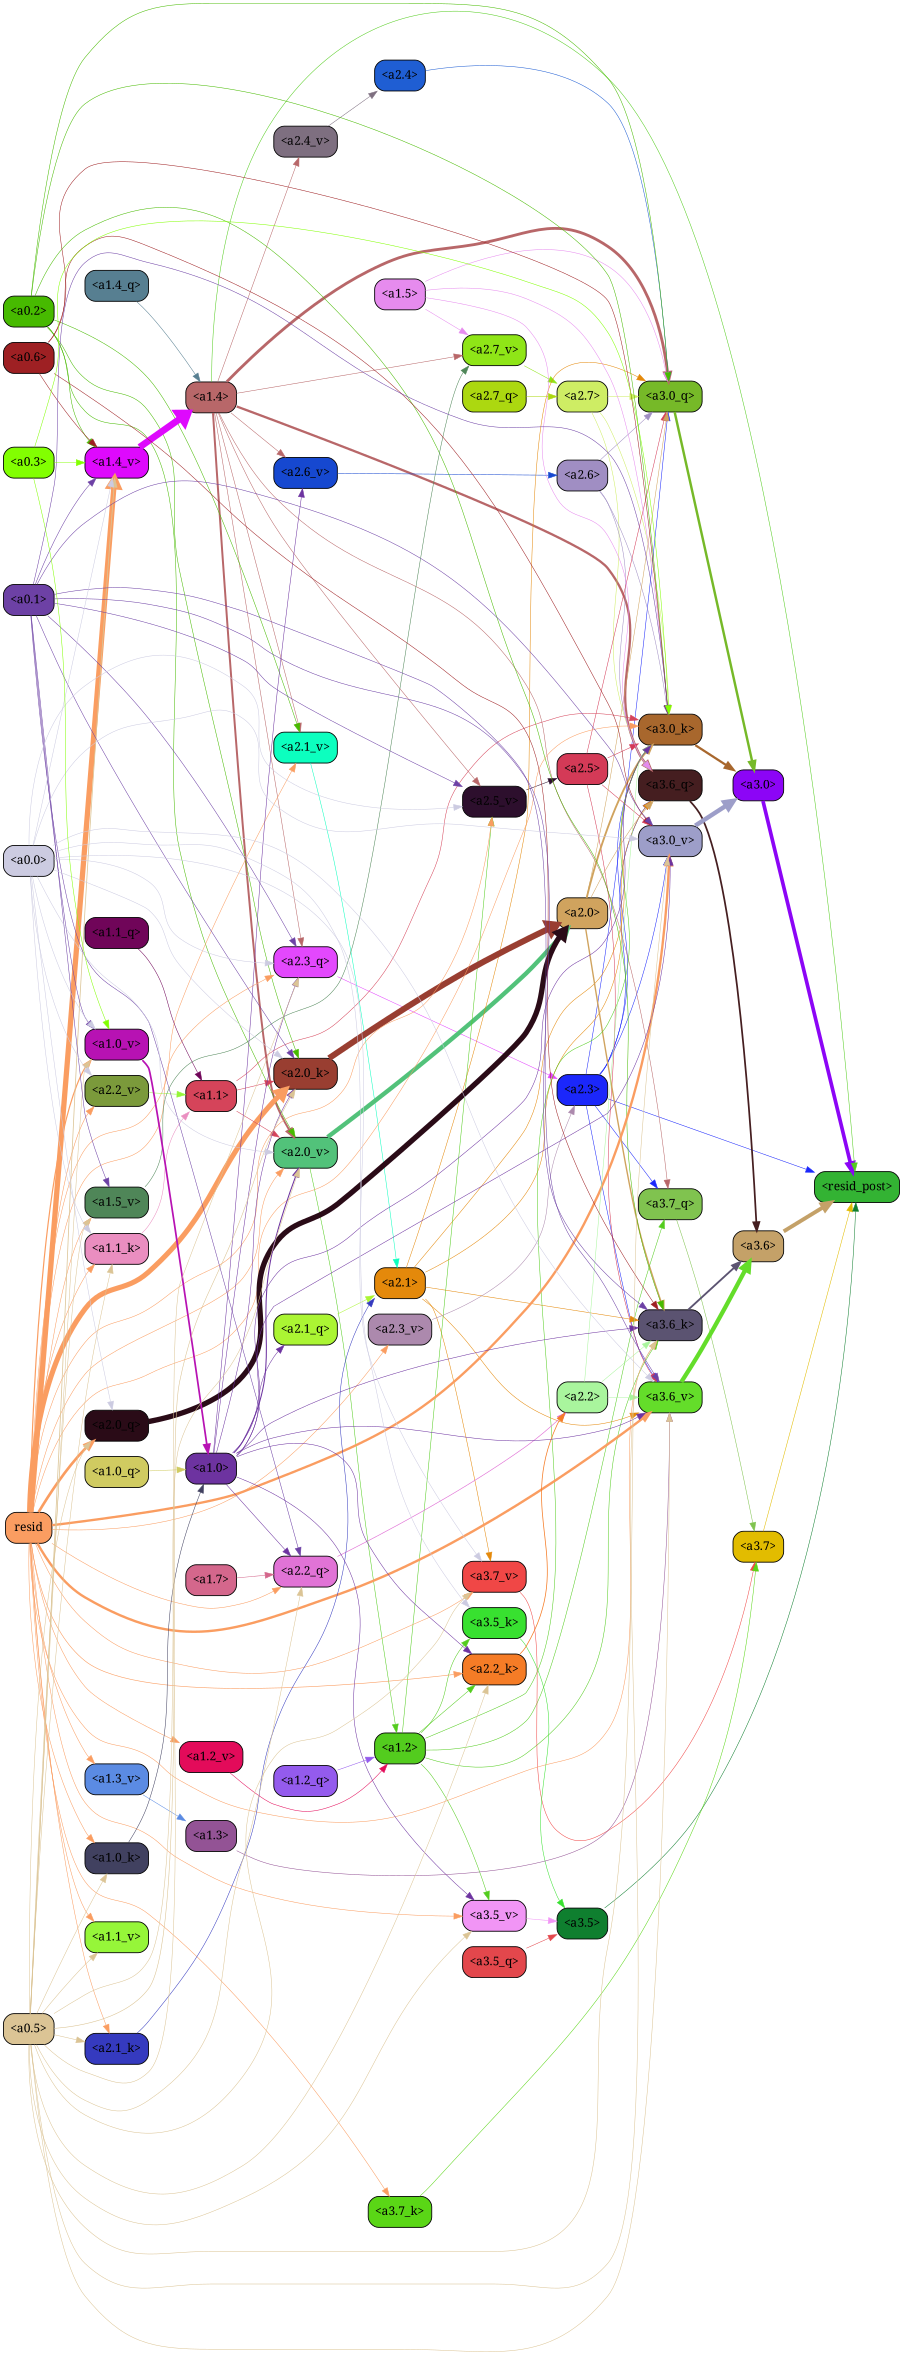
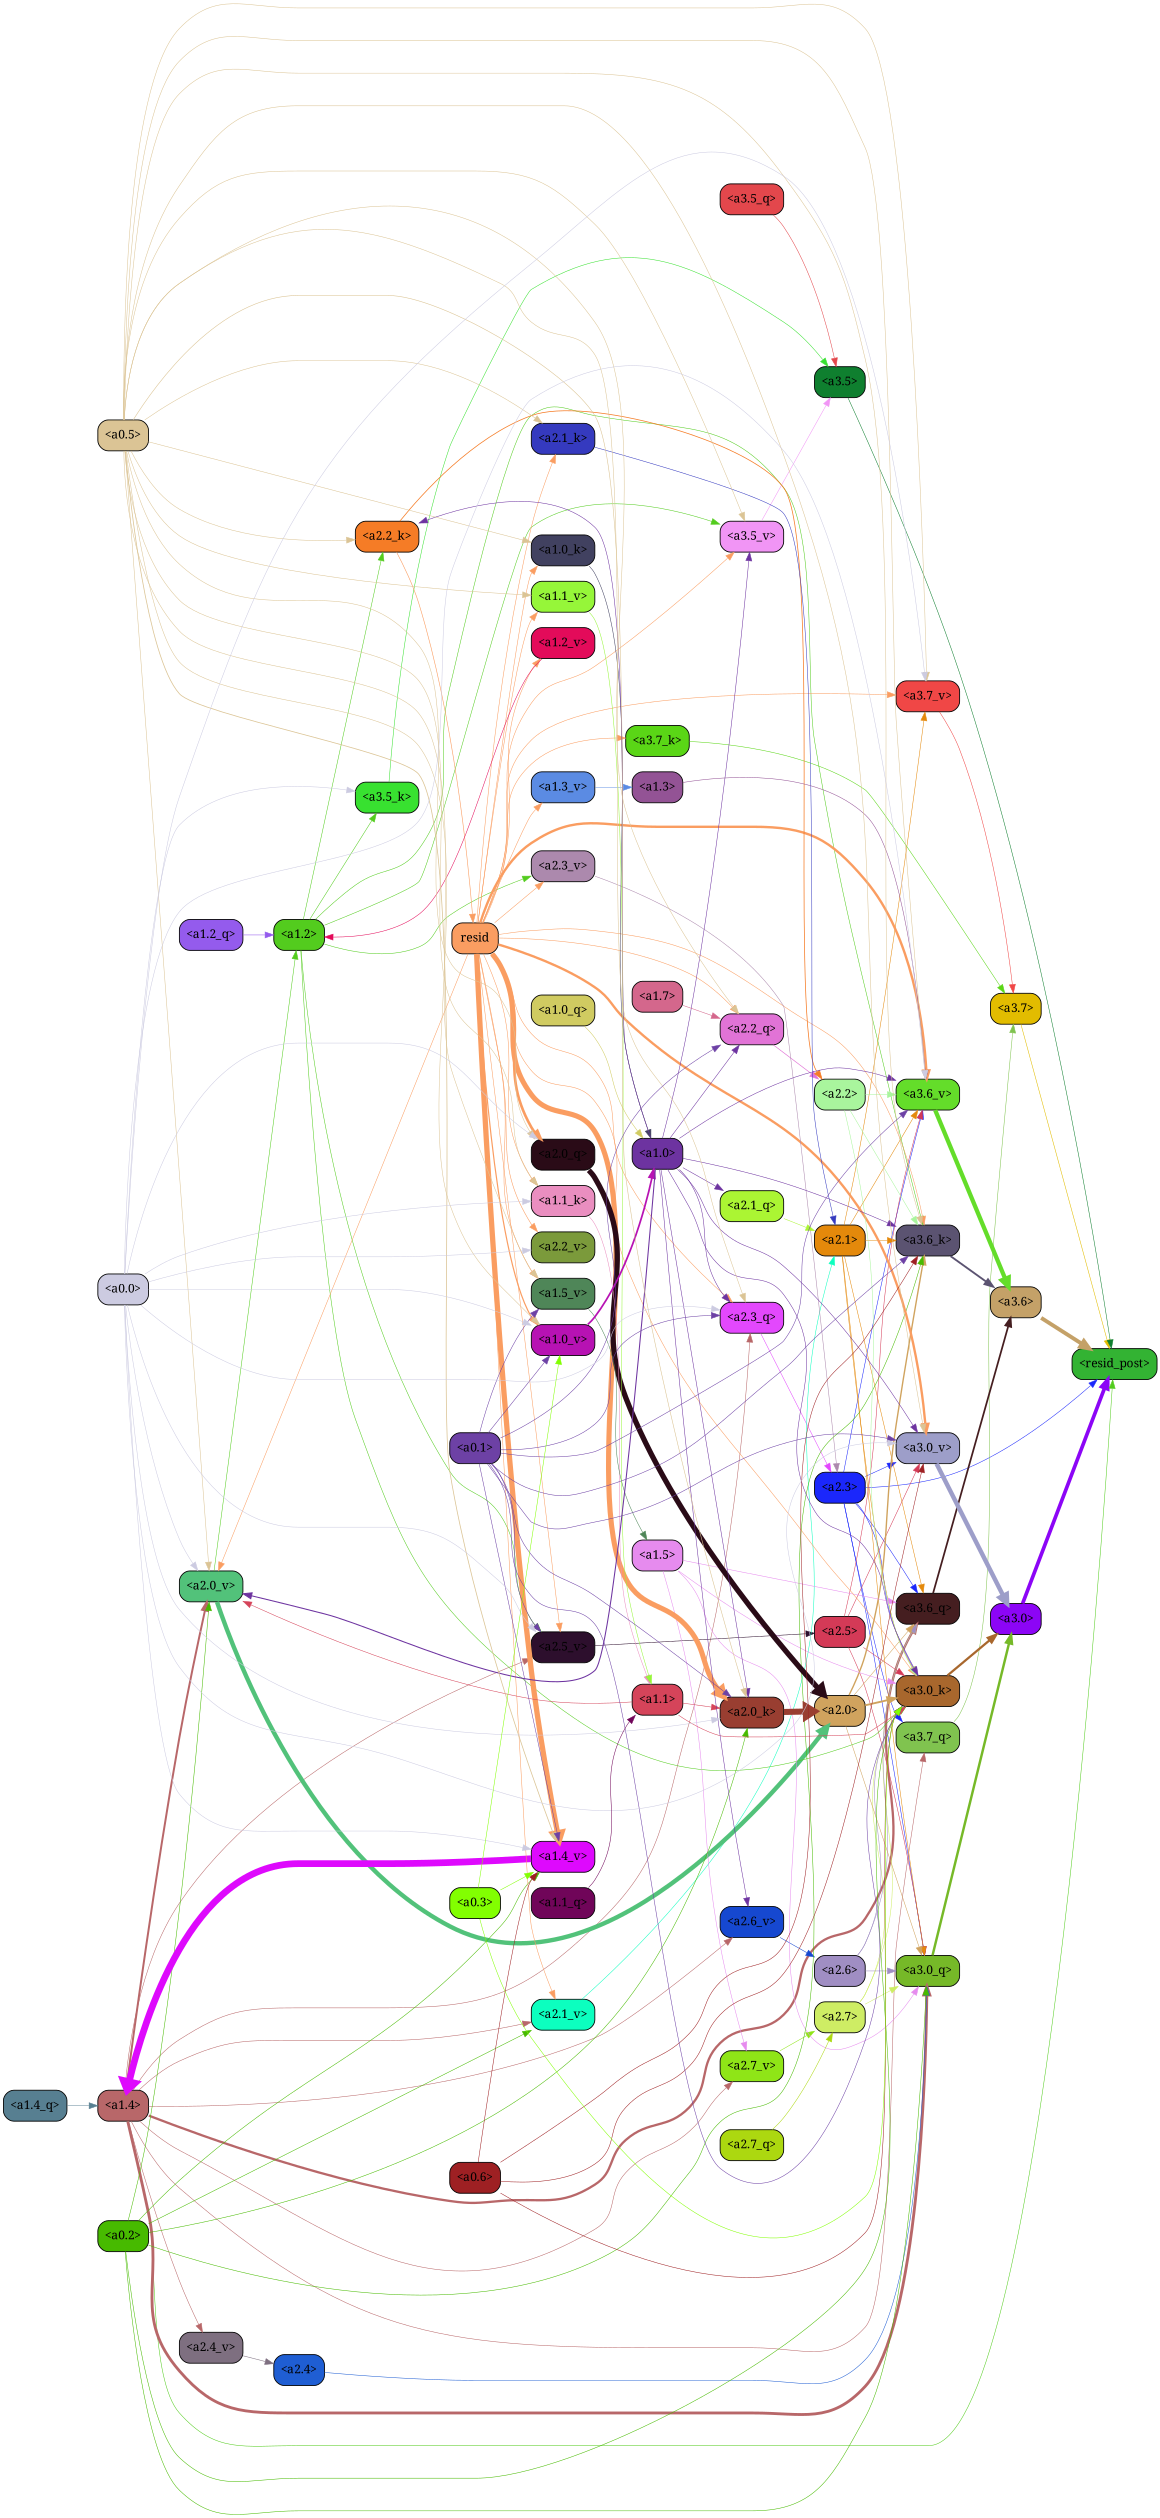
edge "<a1.5_v>" -> "<a2.7_v>": now "<a1.5_v>" -> "<a1.5>"
edge "<a2.2_v>" -> "<a1.1>": now "<a1.1_v>" -> "<a1.1>"
edge "<a1.2>" -> "<a3.7_q>": now "<a1.2>" -> "<a2.3_v>"
edge "resid" -> "<a2.2_k>": reversed
